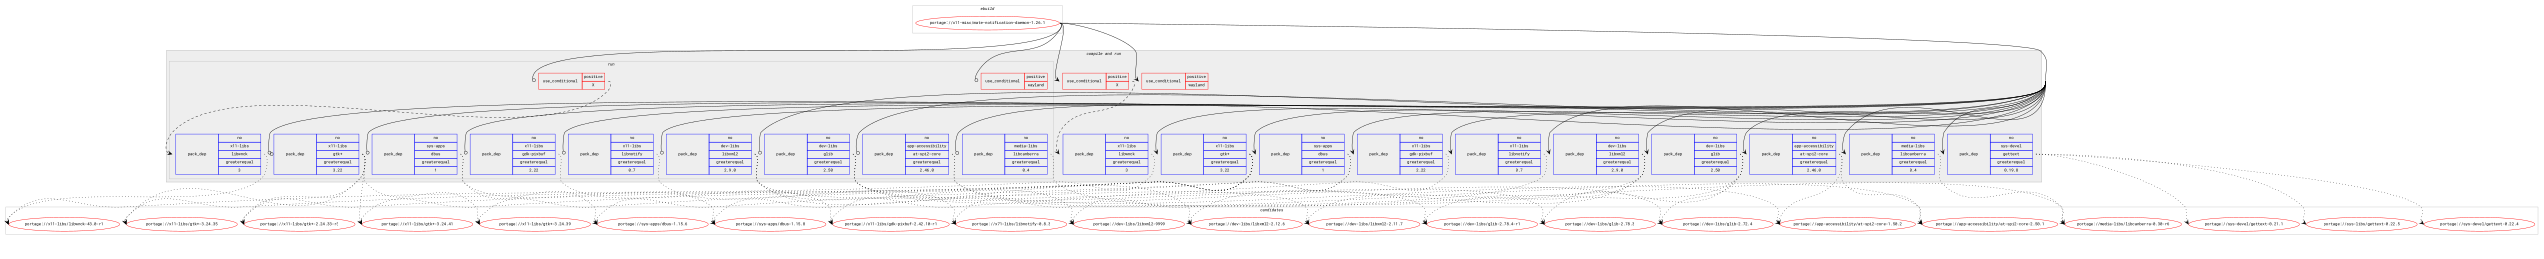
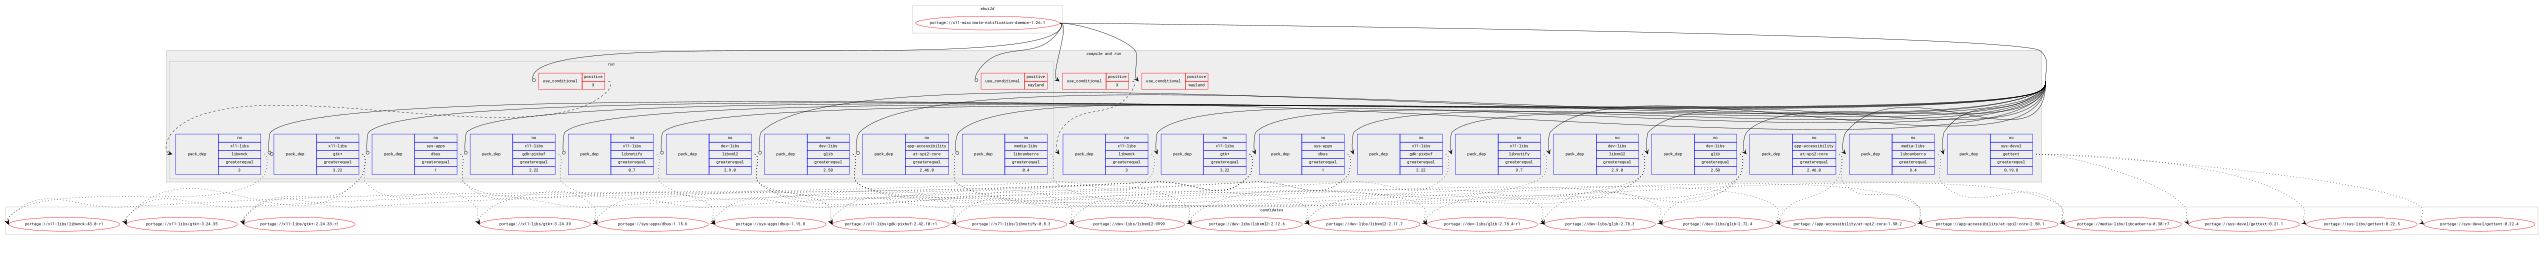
node "portage://x11-libs/gtk+-3.24.41": removed
node "portage://media-libs/libcanberra-0.30-r6": label "portage://media-libs/libcanberra-0.30-r6" -> "portage://media-libs/libcanberra-0.30-r7"
